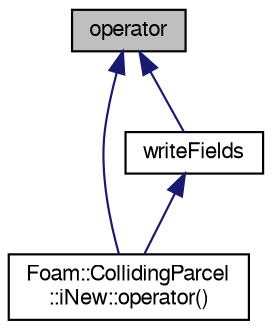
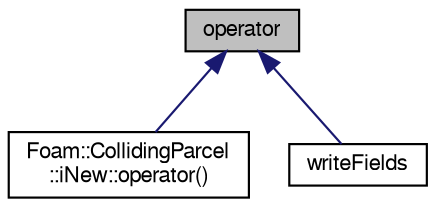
edge "Foam::CollidingParcel ::iNew::operator()" -> "writeFields": removed
